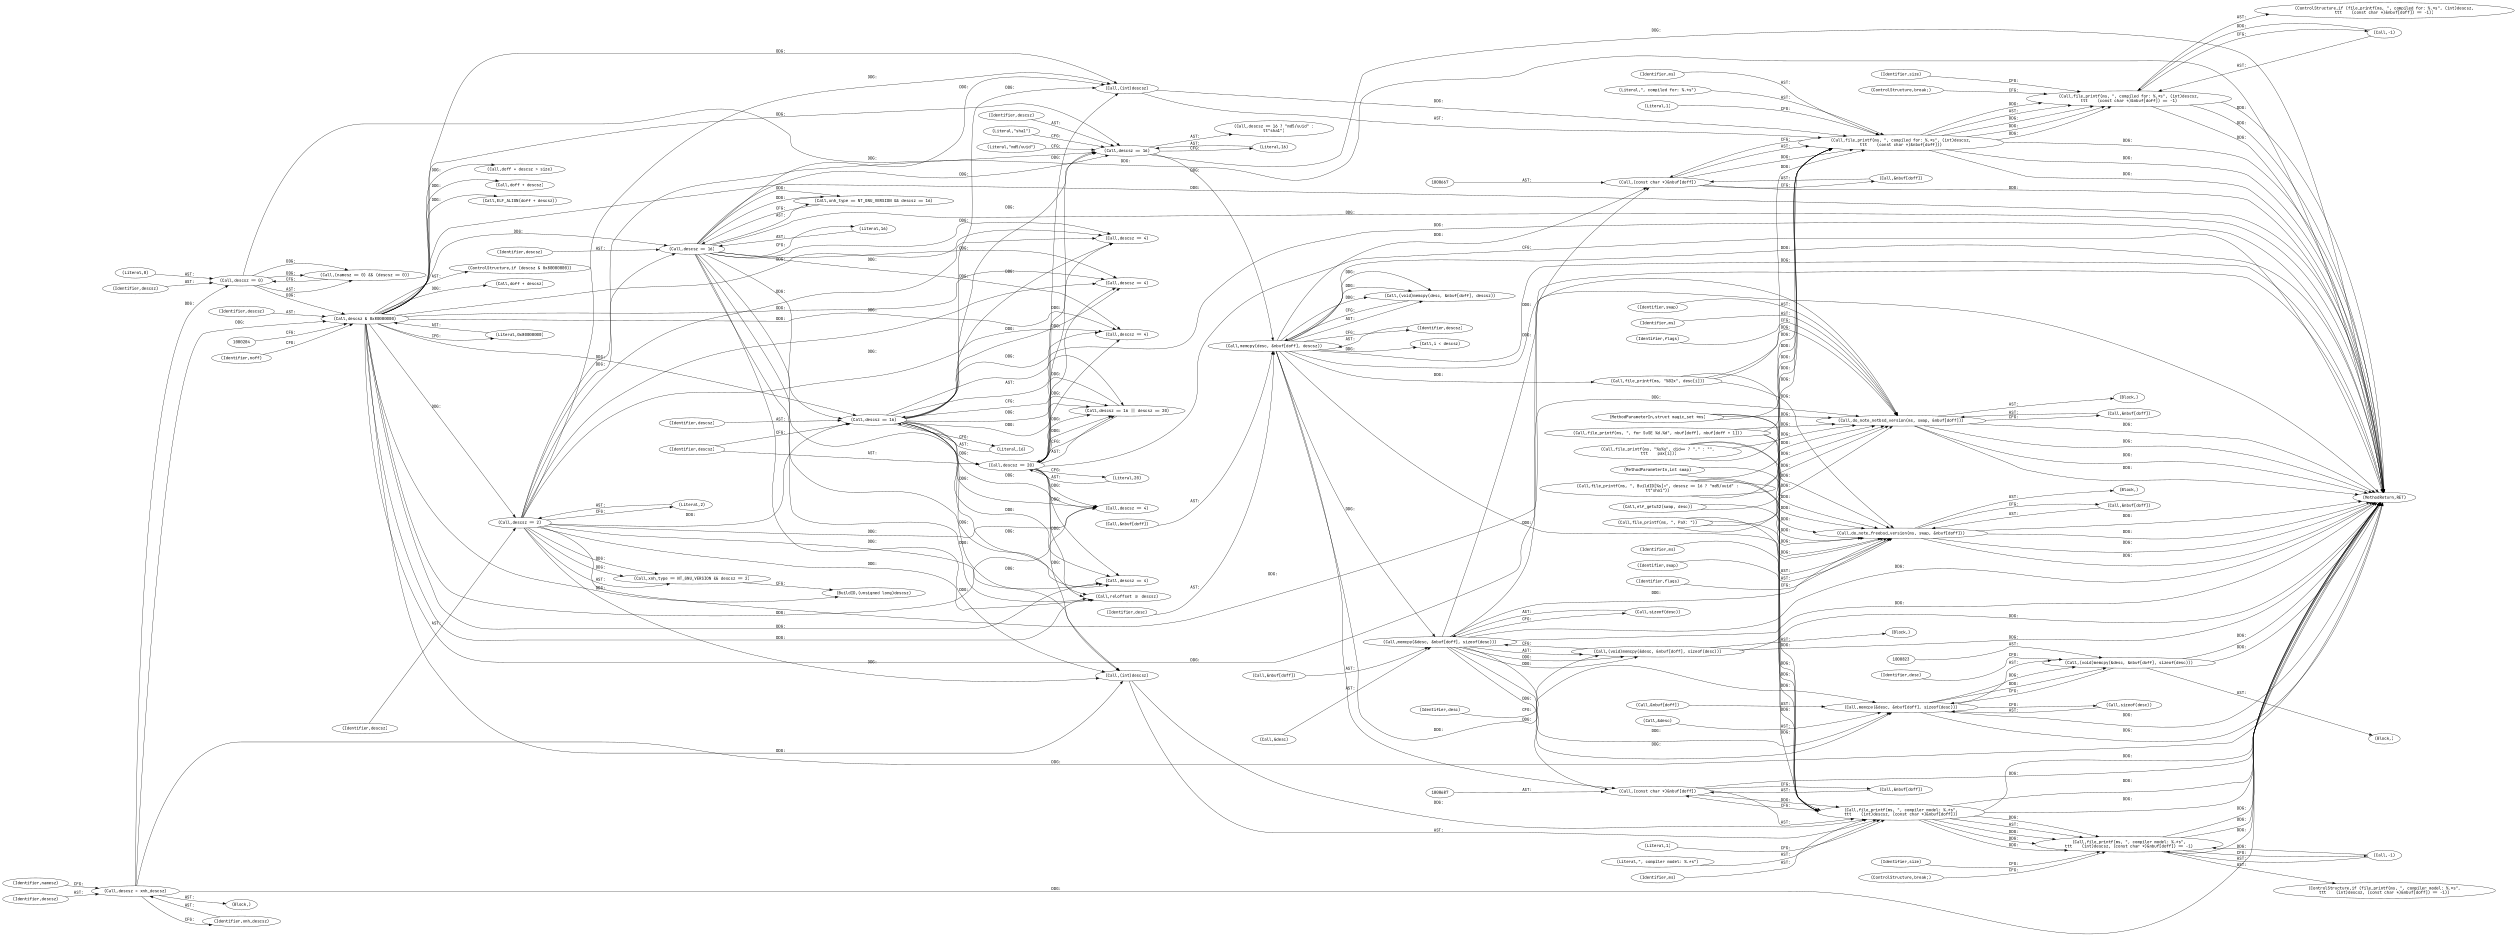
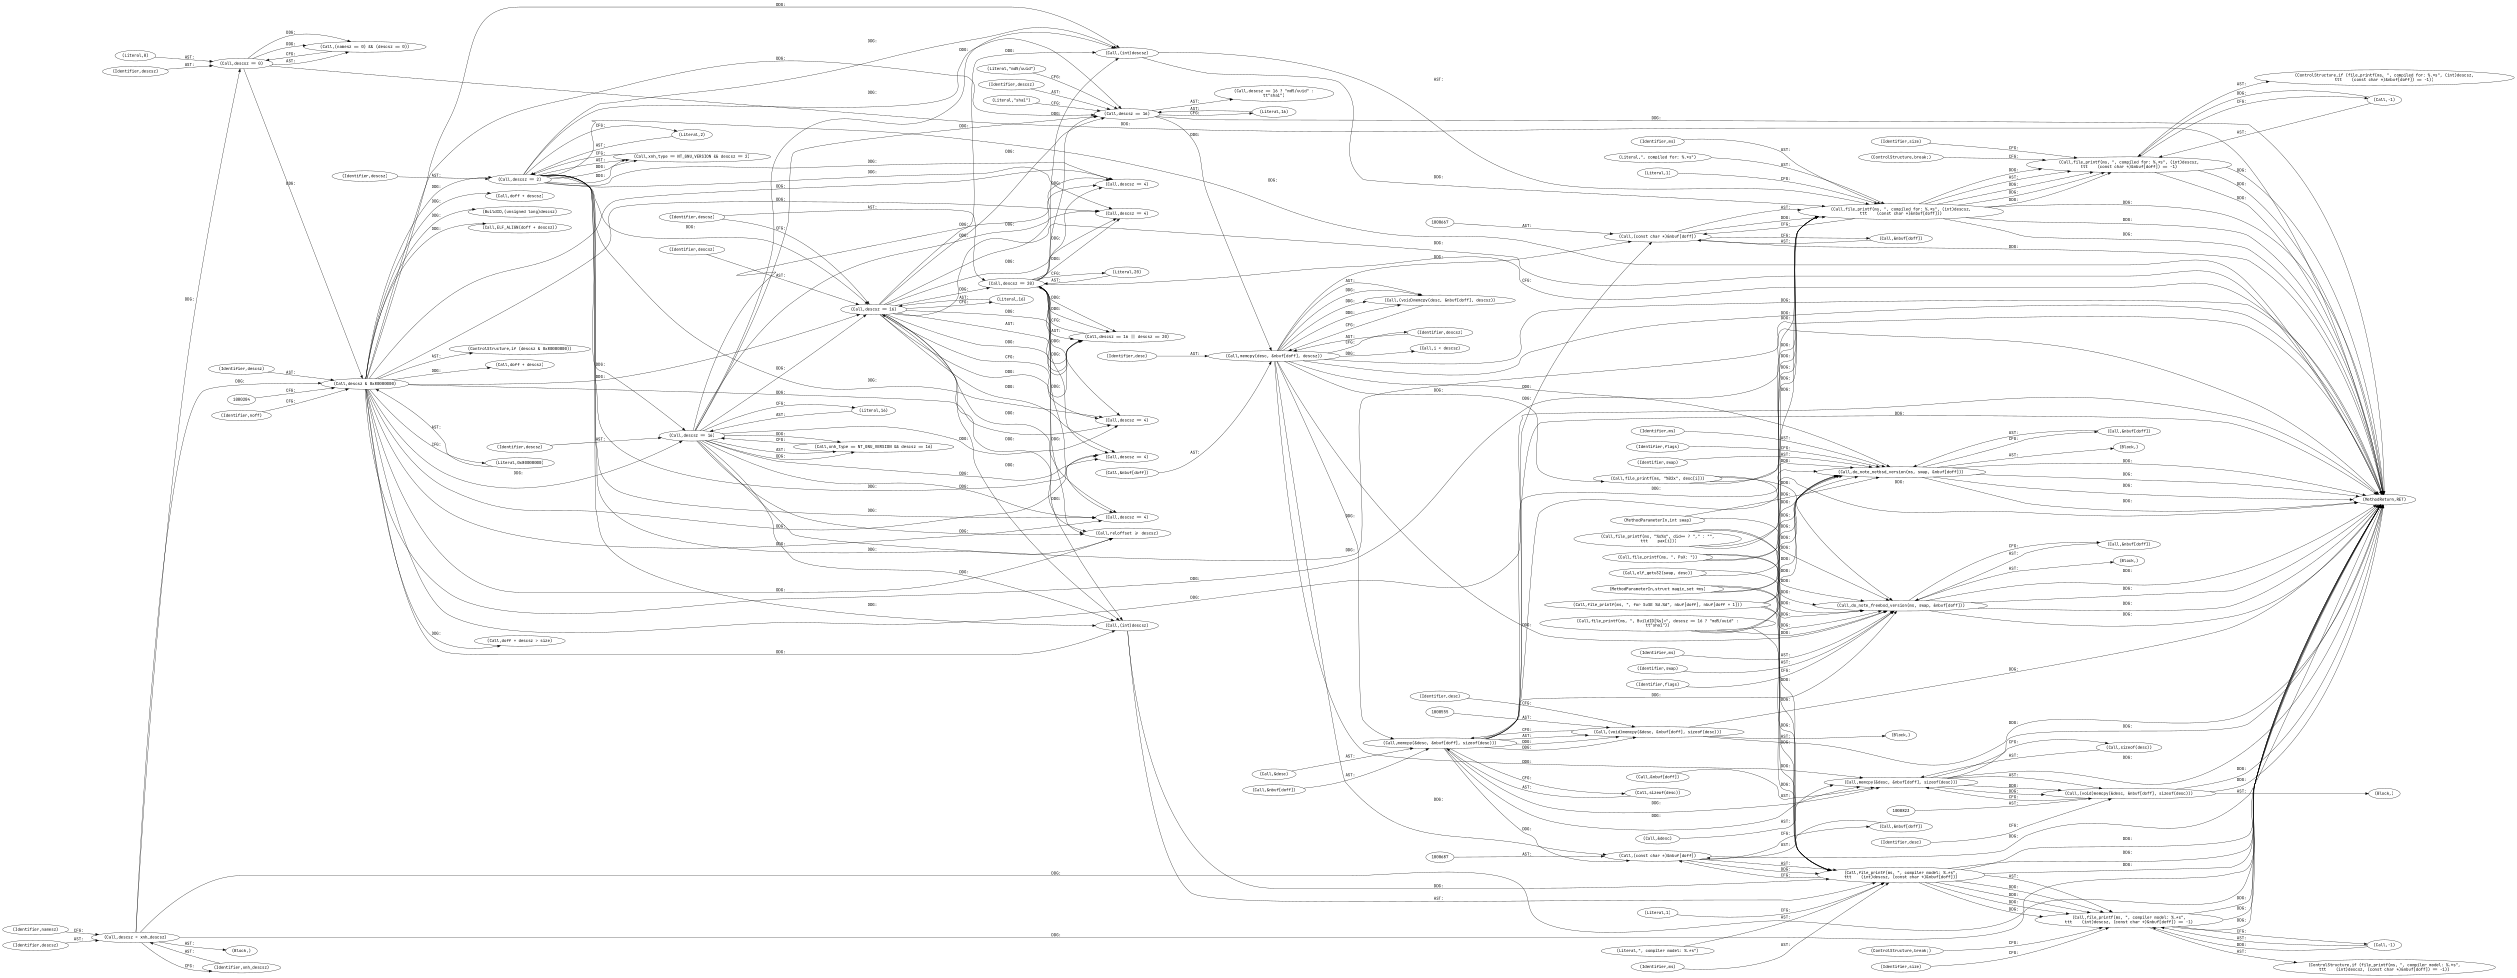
edge "(Call,xnh_type == NT_GNU_VERSION && descsz == 2)" -> "(BuildID,(unsigned long)descsz)": now "(Call,xnh_type == NT_GNU_VERSION && descsz == 2)" -> "(Call,descsz == 2)"
node "1000555": added
